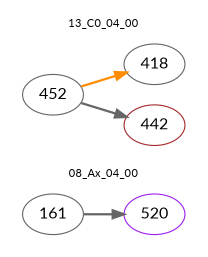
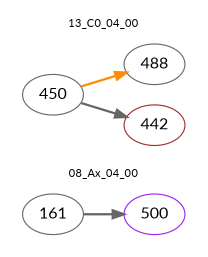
node "418": label "418" -> "488"
node "452": label "452" -> "450"
node "520": label "520" -> "500"
